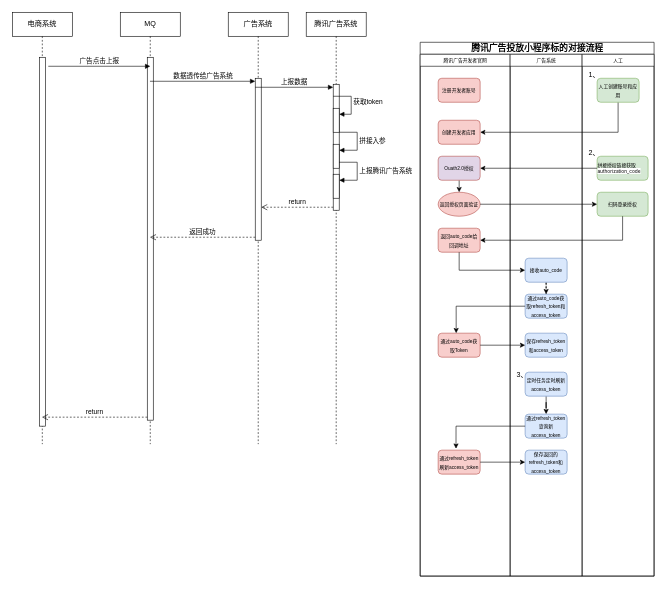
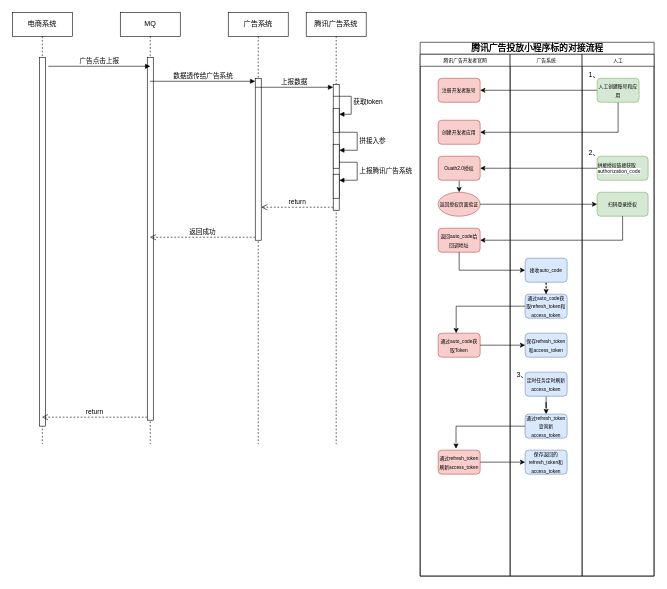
edge "人工创建账号和应用" -> "注册开发者账号": added
node "Ouath2.0授权": fillcolor #e1d5e7 -> #f8cecc
